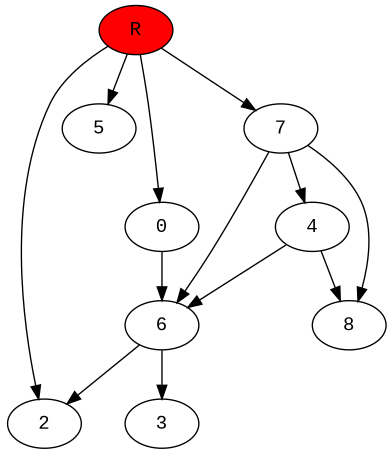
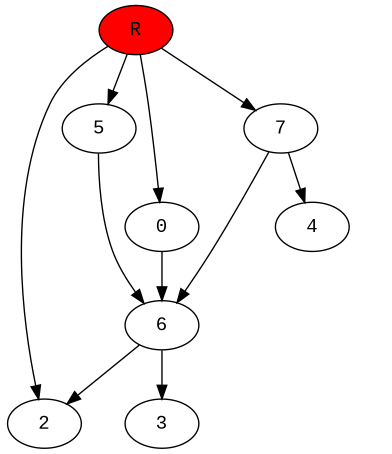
edge "4" -> "6": now "5" -> "6"
node "8": removed
